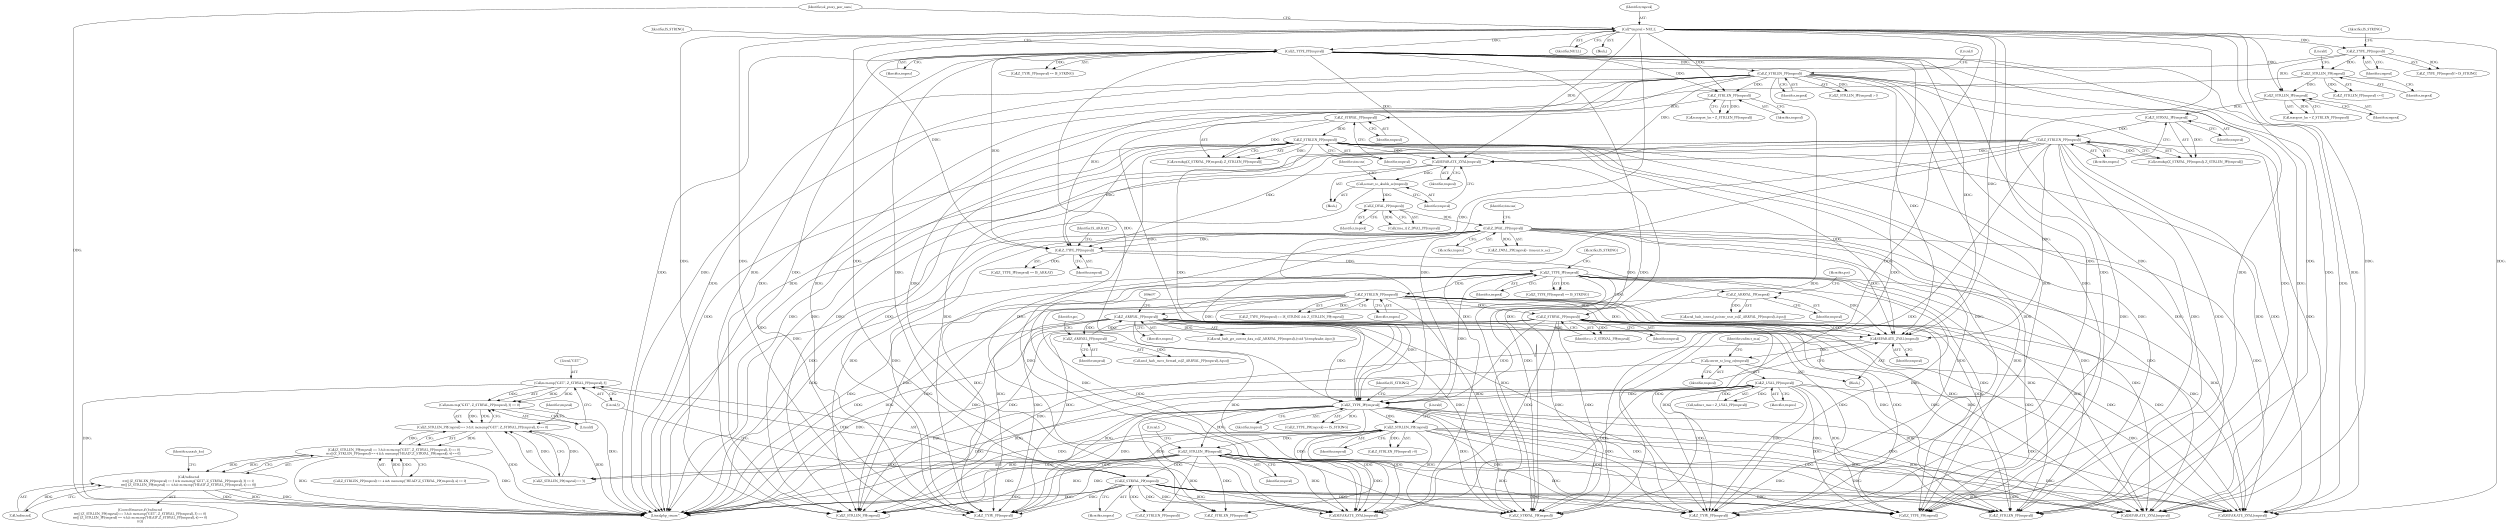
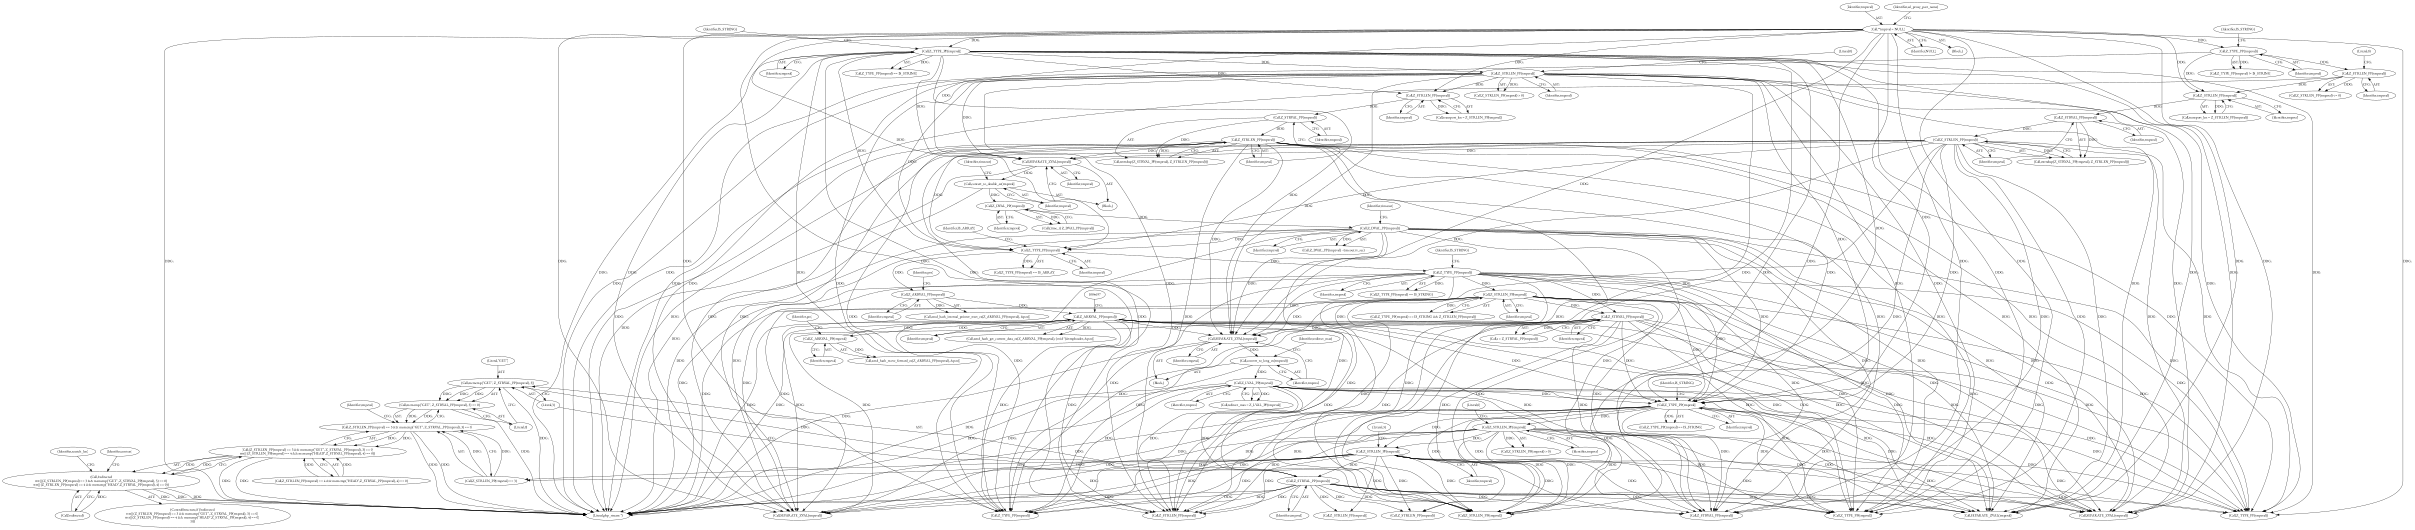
edge "(Identifier,ssl_proxy_peer_name)" -> "(Literal,php_stream *)": now "(Call,**tmpzval = NULL)" -> "(Literal,php_stream *)"
node "(Identifier,s = Z_STRVAL_PP(tmpzval))": label "(Identifier,s = Z_STRVAL_PP(tmpzval))" -> "(Call,s = Z_STRVAL_PP(tmpzval))"
edge "(Call,convert_to_long_ex(tmpzval))" -> "(Call,Z_LVAL_PP(tmpzval))": label "AST: " -> "DDG: "
edge "(Call,redirect_max = Z_LVAL_PP(tmpzval))" -> "(Call,Z_LVAL_PP(tmpzval))": label "DDG: " -> "CFG: "
node "(Identifier,context)": added
